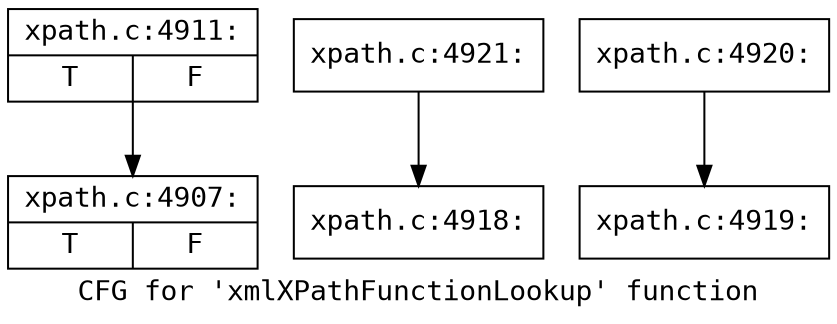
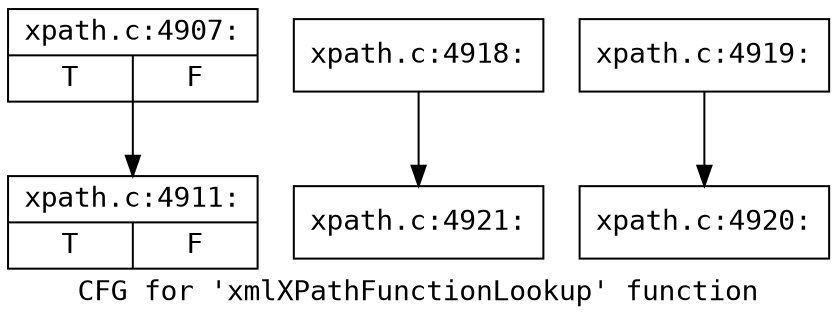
edge "xpath.c:4911:" -> "xpath.c:4907:": reversed
edge "xpath.c:4921:" -> "xpath.c:4918:": reversed
edge "xpath.c:4920:" -> "xpath.c:4919:": reversed
